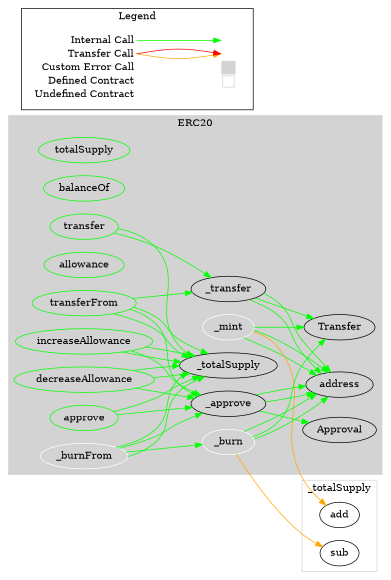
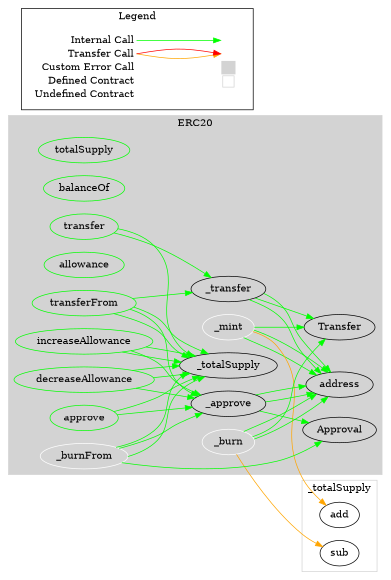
edge "_burnFrom" -> "_burn": now "_burnFrom" -> "Approval"
